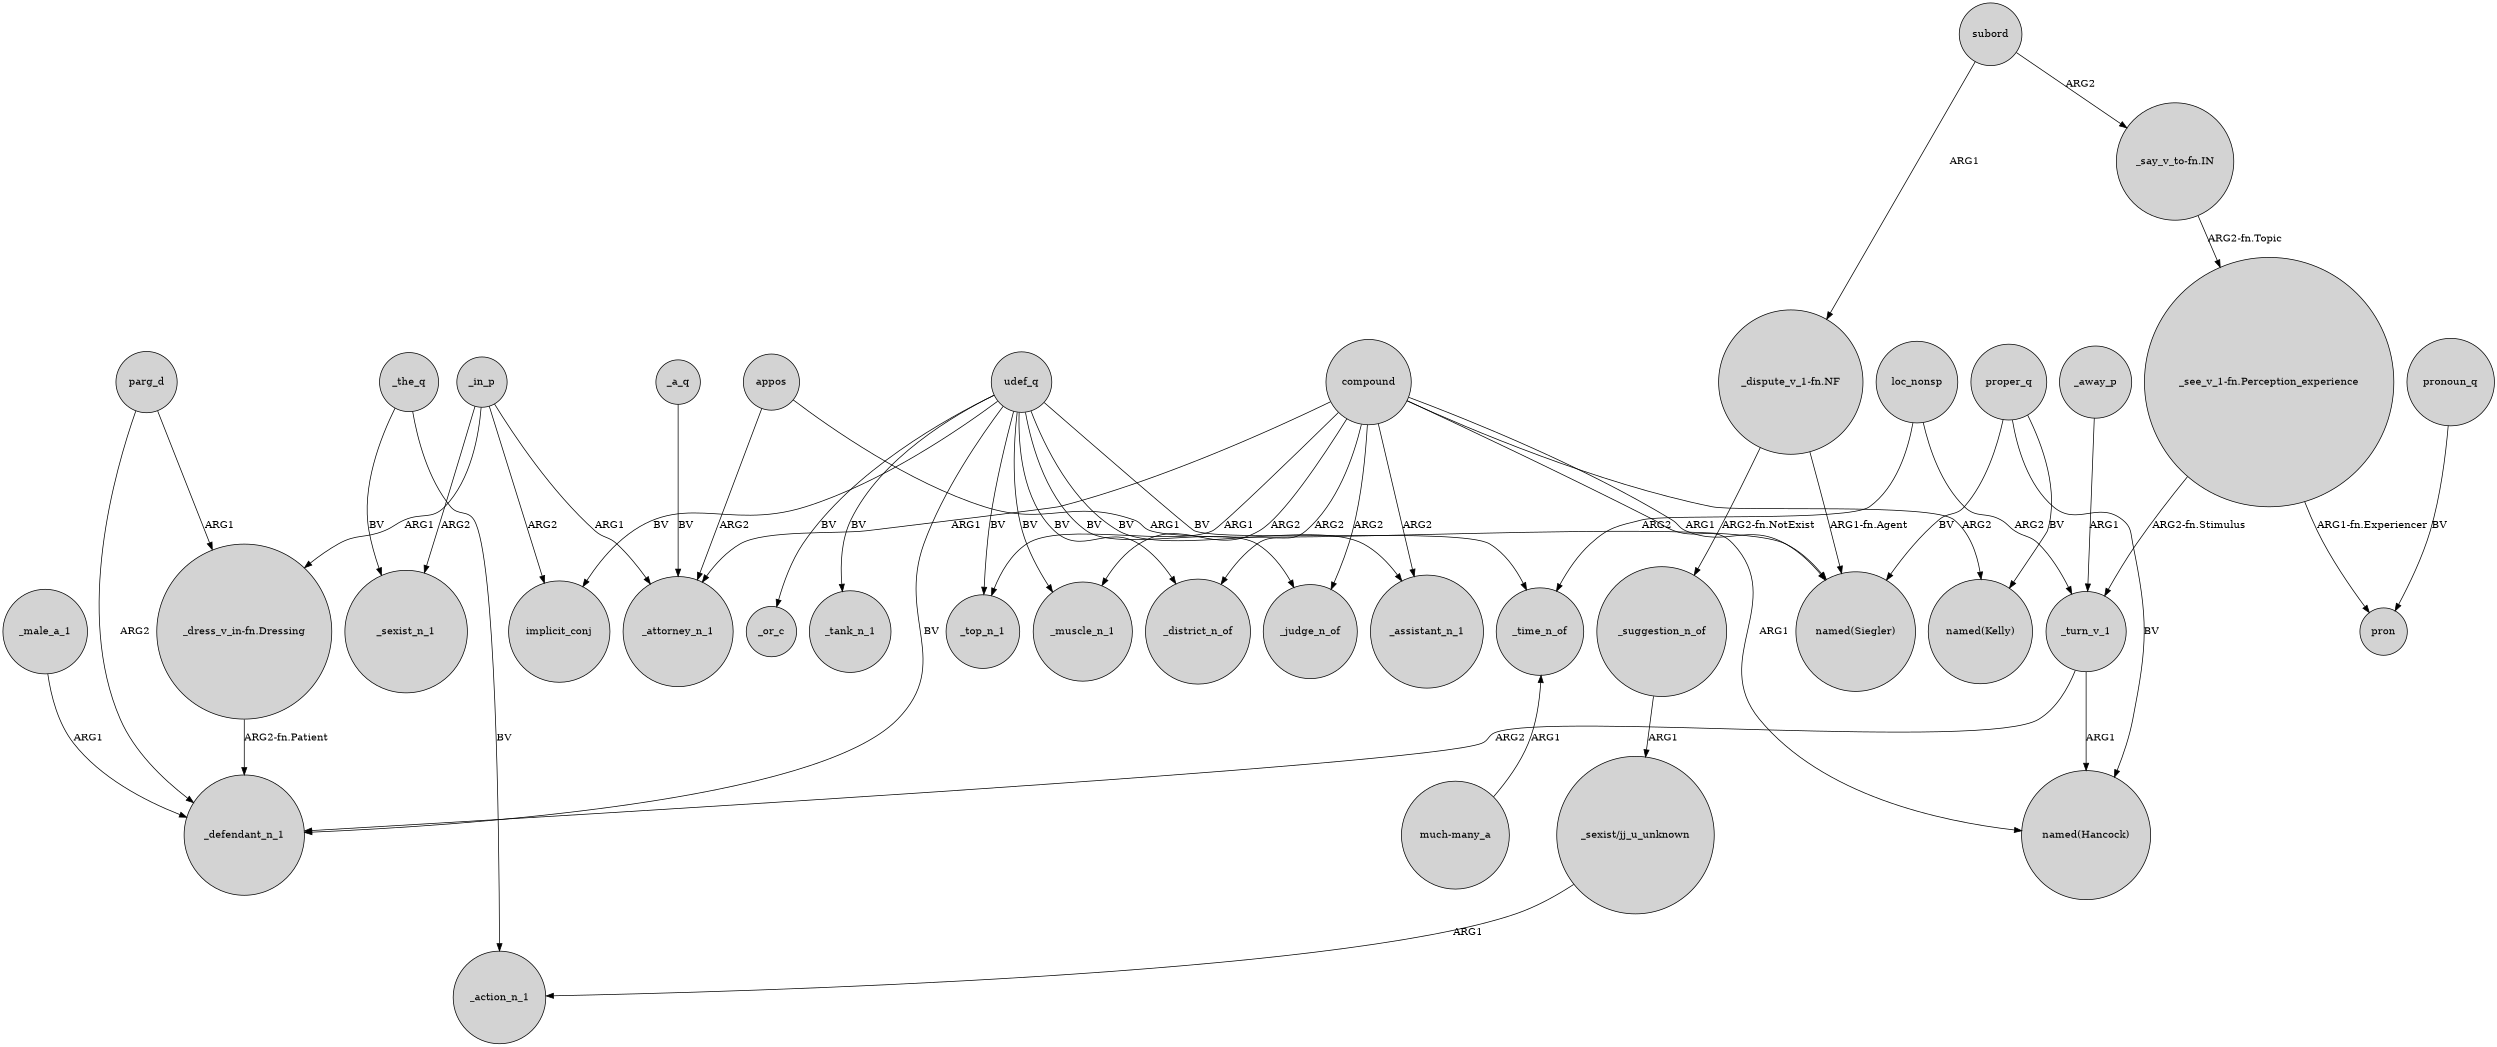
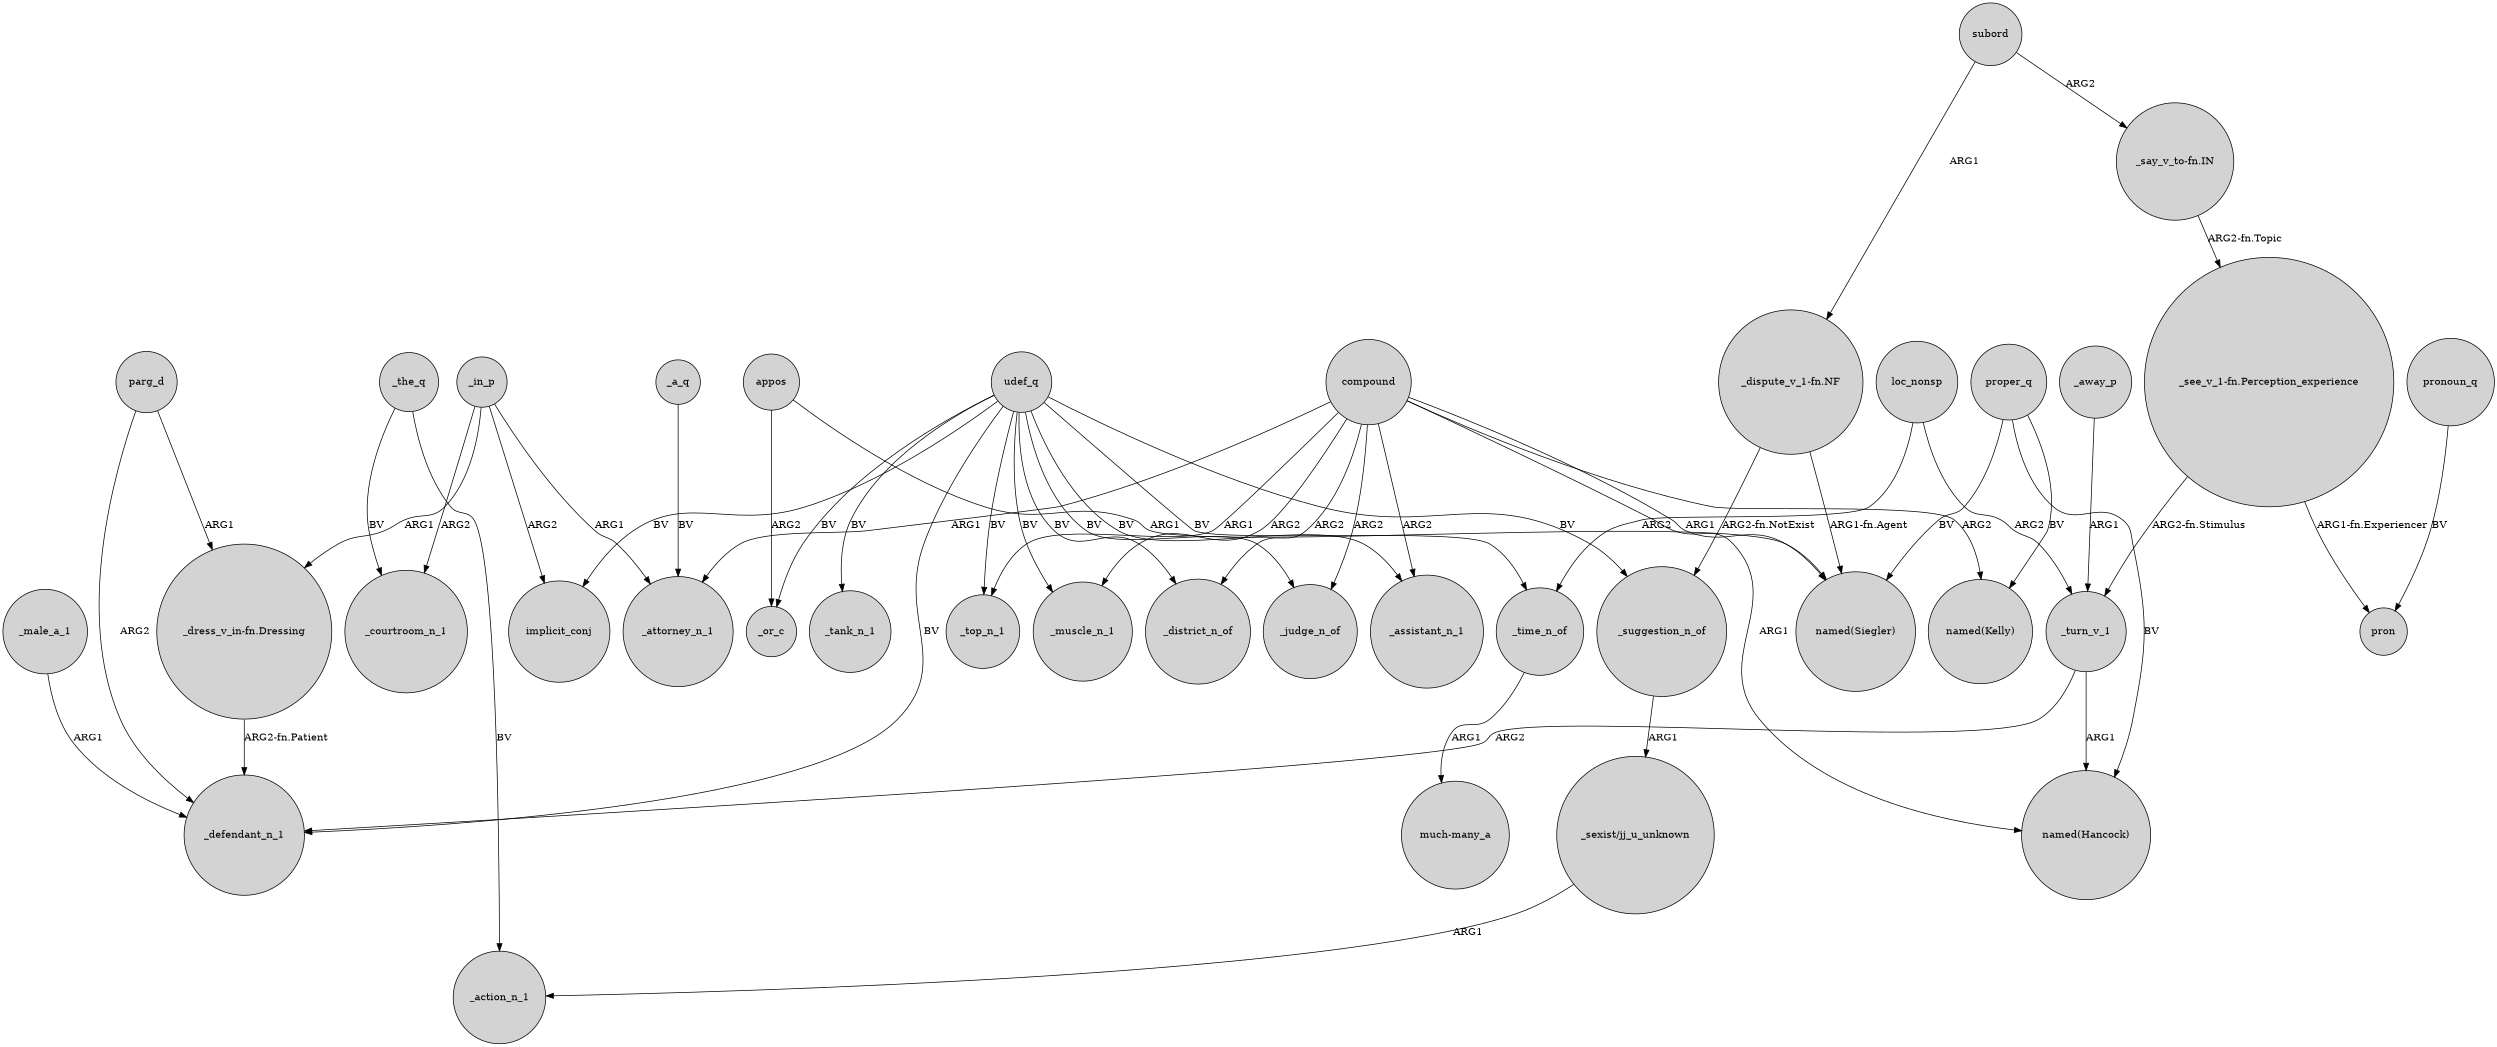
edge "appos" -> "_attorney_n_1": now "appos" -> "_or_c"
edge "udef_q" -> "_suggestion_n_of": added, label "BV"
node "_sexist_n_1": label "_sexist_n_1" -> "_courtroom_n_1"
edge "much-many_a" -> "_time_n_of": reversed
